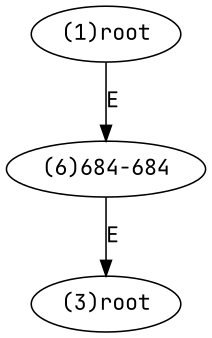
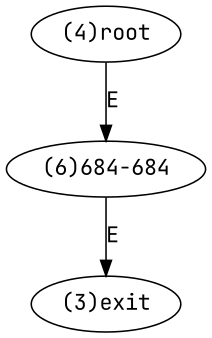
node "(1)root": label "(1)root" -> "(4)root"
node "(3)root": label "(3)root" -> "(3)exit"
